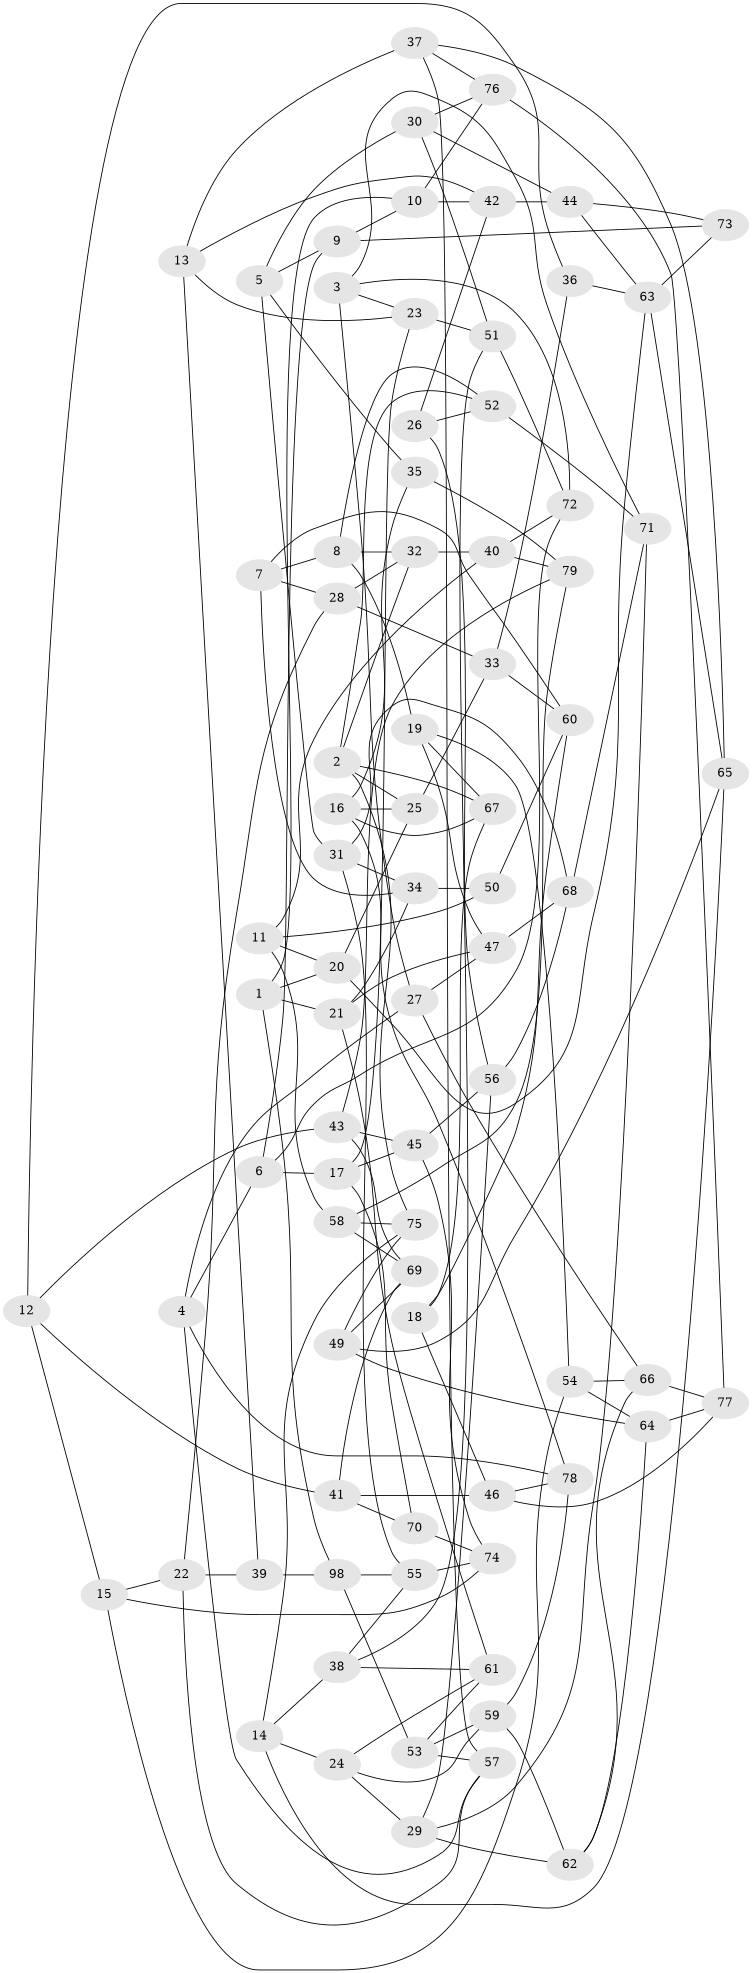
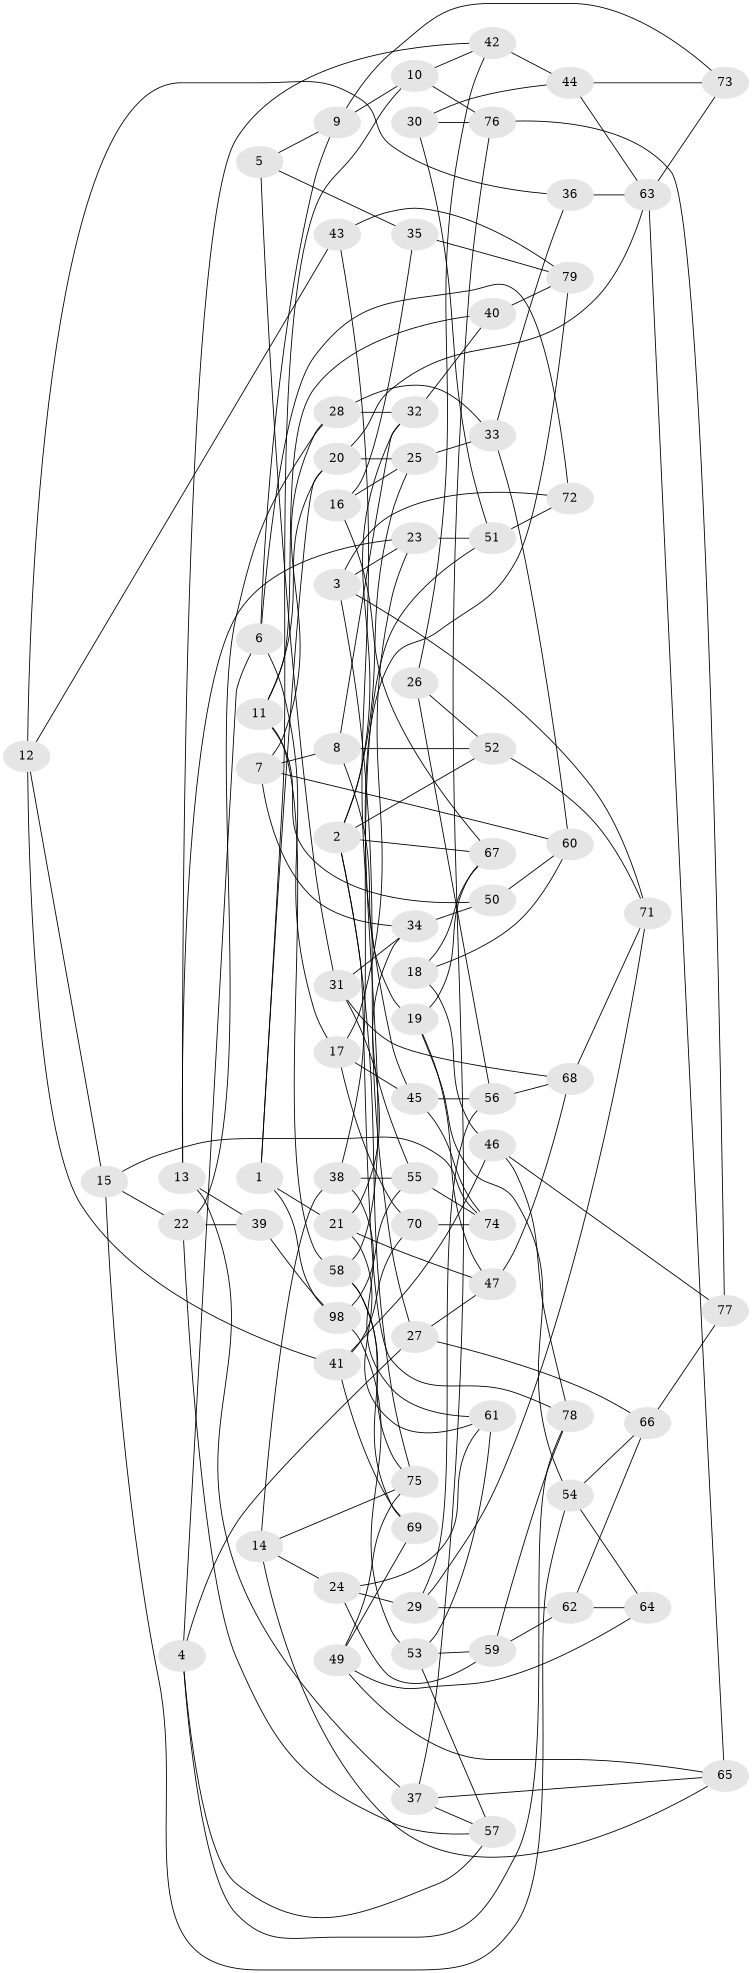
edge "30" -- "5": removed
edge "72" -- "40": removed
edge "16" -- "78": now "2" -- "78"
edge "43" -- "69": removed
edge "77" -- "64": removed
